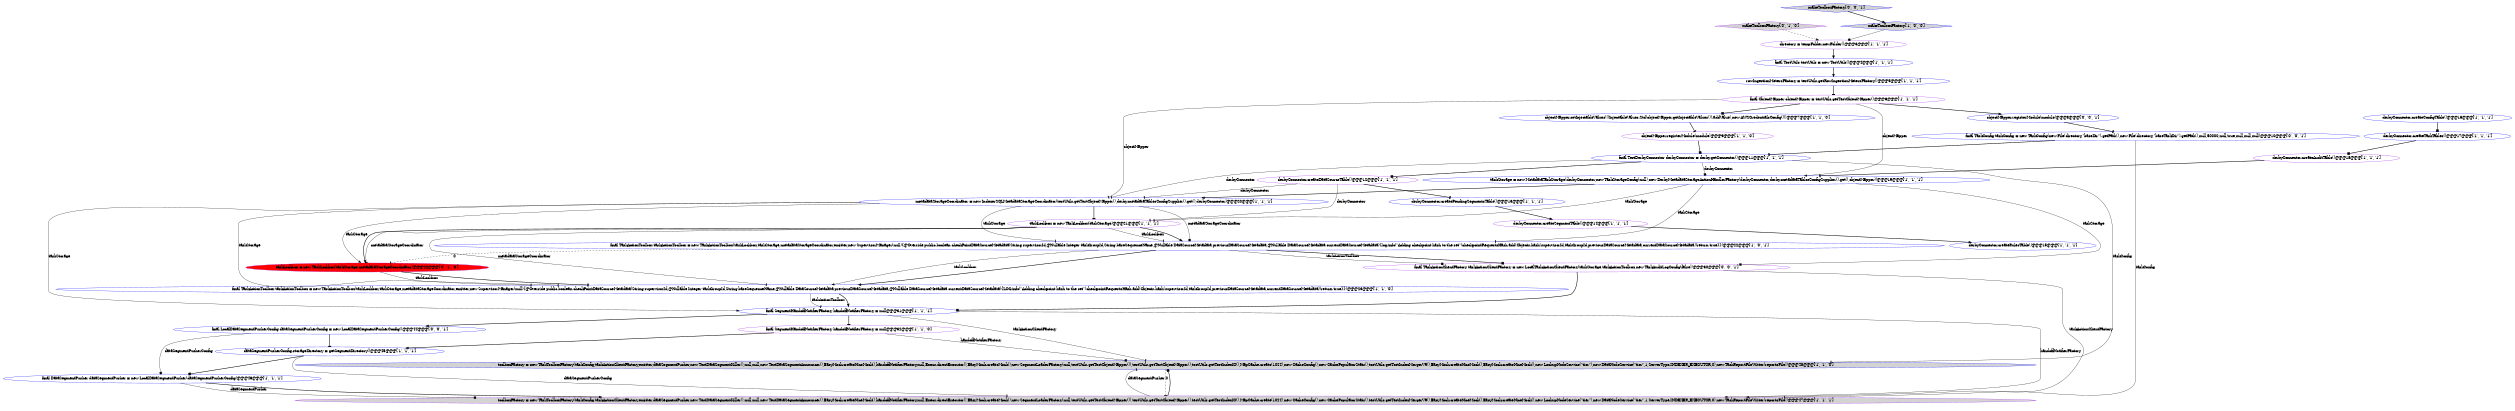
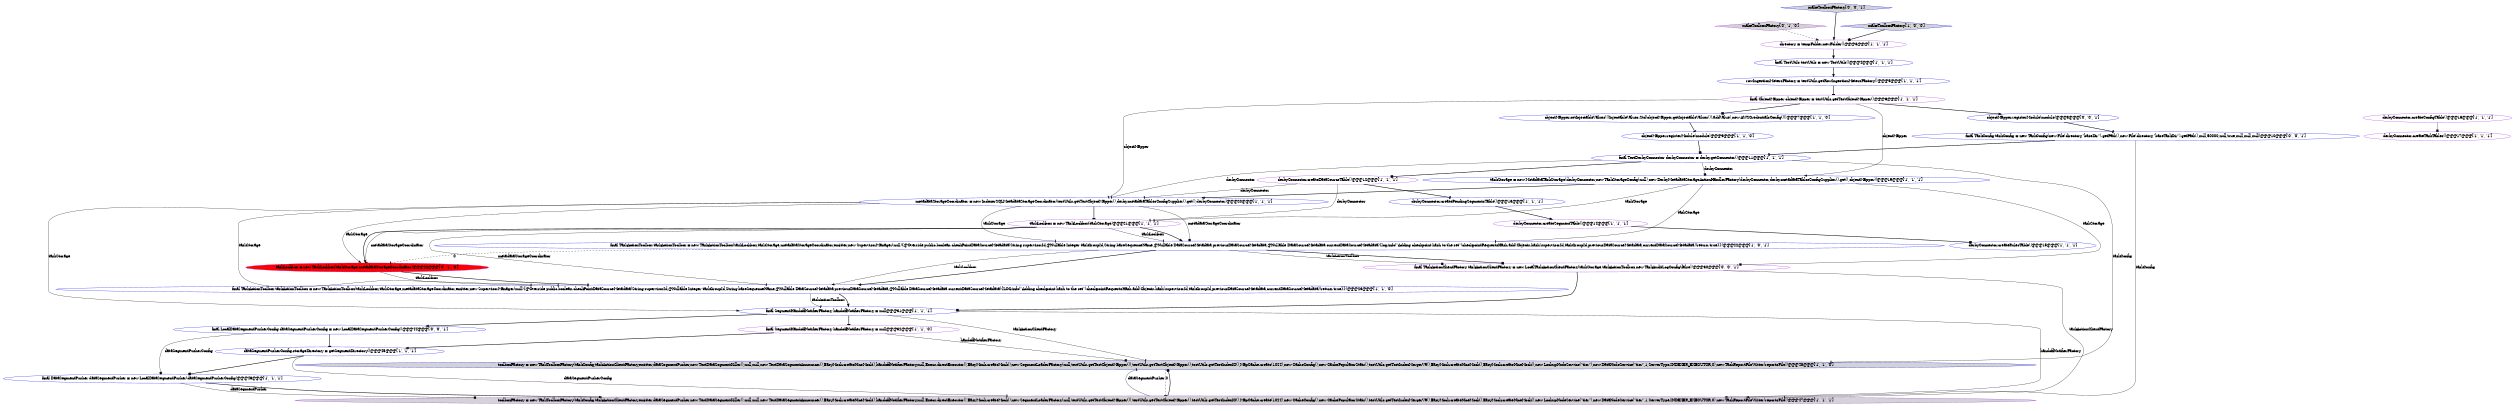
edge "makeToolboxFactory['0', '0', '1']" -> "makeToolboxFactory['1', '0', '0']": now "makeToolboxFactory['0', '0', '1']" -> "directory = tempFolder.newFolder()@@@3@@@['1', '1', '1']"
edge "makeToolboxFactory['1', '0', '0']" -> "directory = tempFolder.newFolder()@@@3@@@['1', '1', '1']": style solid -> bold
node "derbyConnector.createConfigTable()@@@16@@@['1', '1', '1']": color blue -> purple
edge "derbyConnector.createConfigTable()@@@16@@@['1', '1', '1']" -> "derbyConnector.createTaskTables()@@@17@@@['1', '1', '1']": style bold -> solid
node "objectMapper.registerModule(module)@@@9@@@['1', '1', '0']": color purple -> blue
node "derbyConnector.createTaskTables()@@@17@@@['1', '1', '1']": color blue -> purple
node "derbyConnector.createAuditTable()@@@18@@@['1', '1', '1']": removed
edge "derbyConnector.createSegmentTable()@@@14@@@['1', '1', '1']" -> "derbyConnector.createRulesTable()@@@15@@@['1', '1', '1']": arrowhead normal -> box
